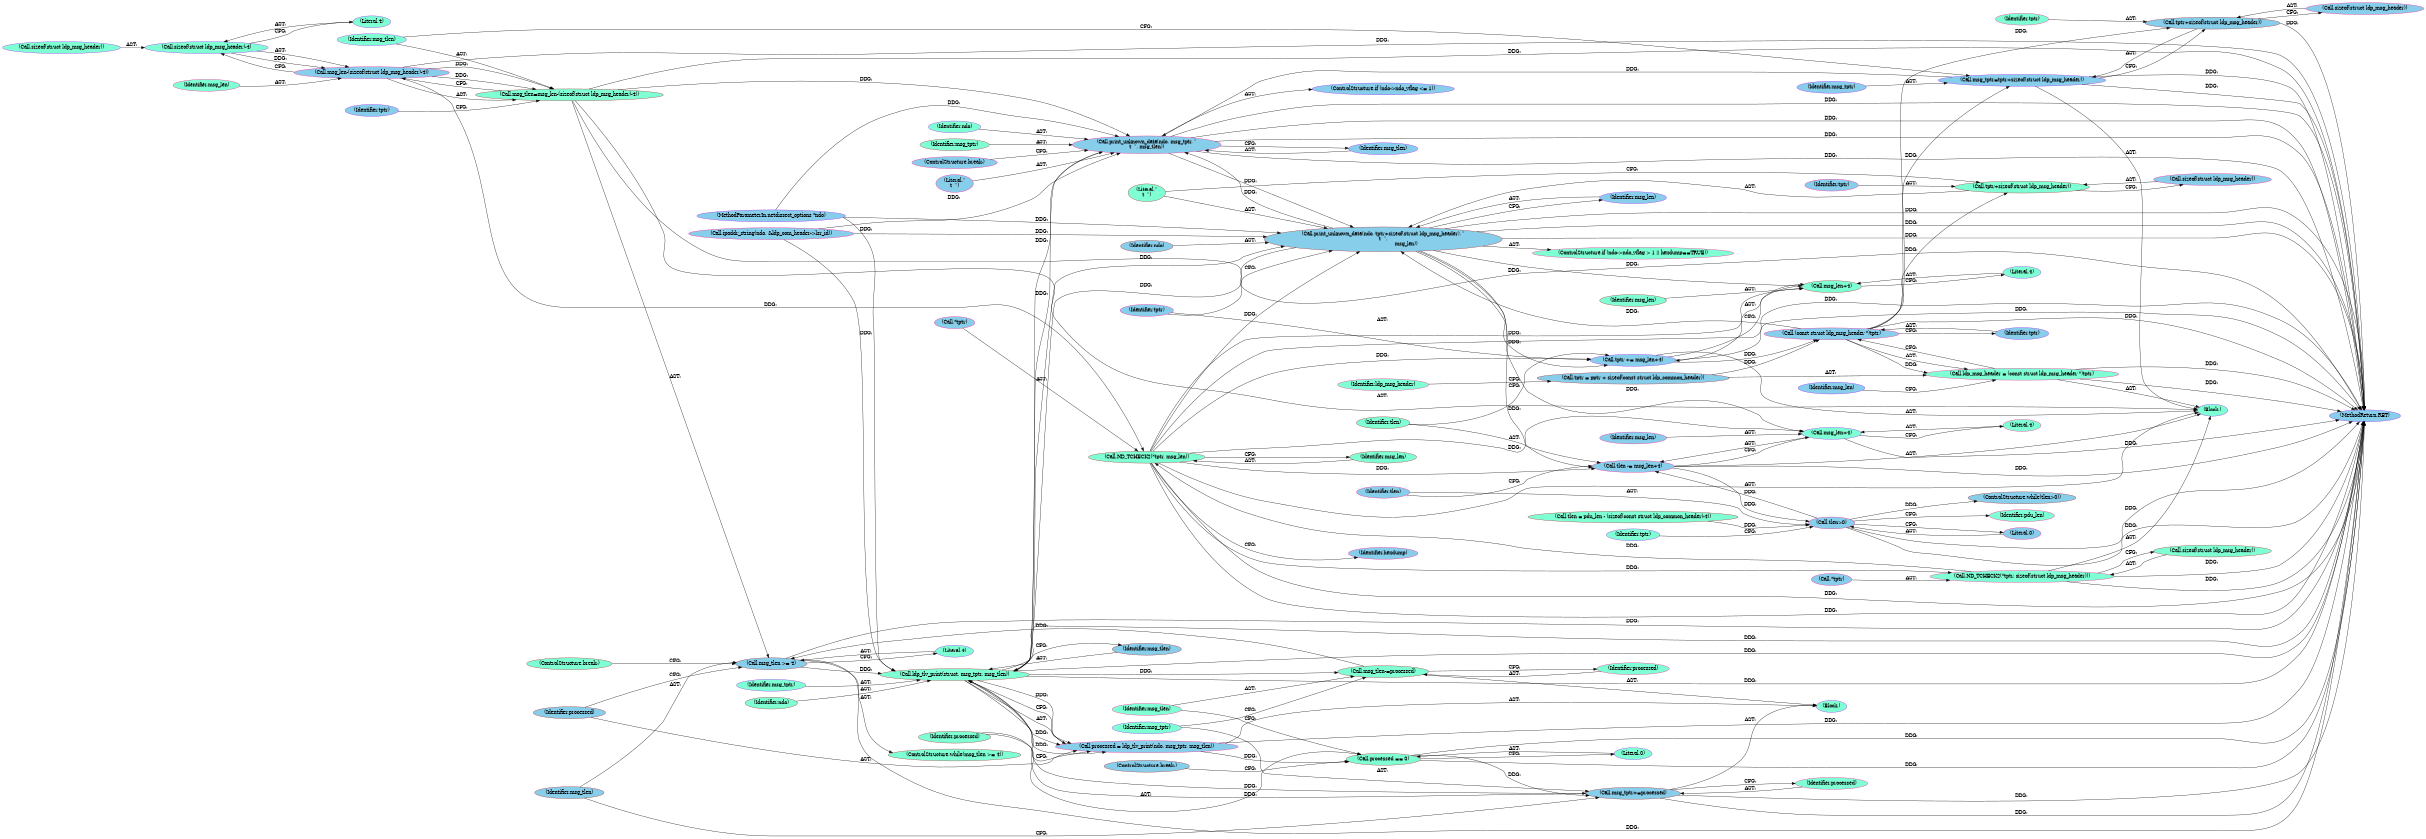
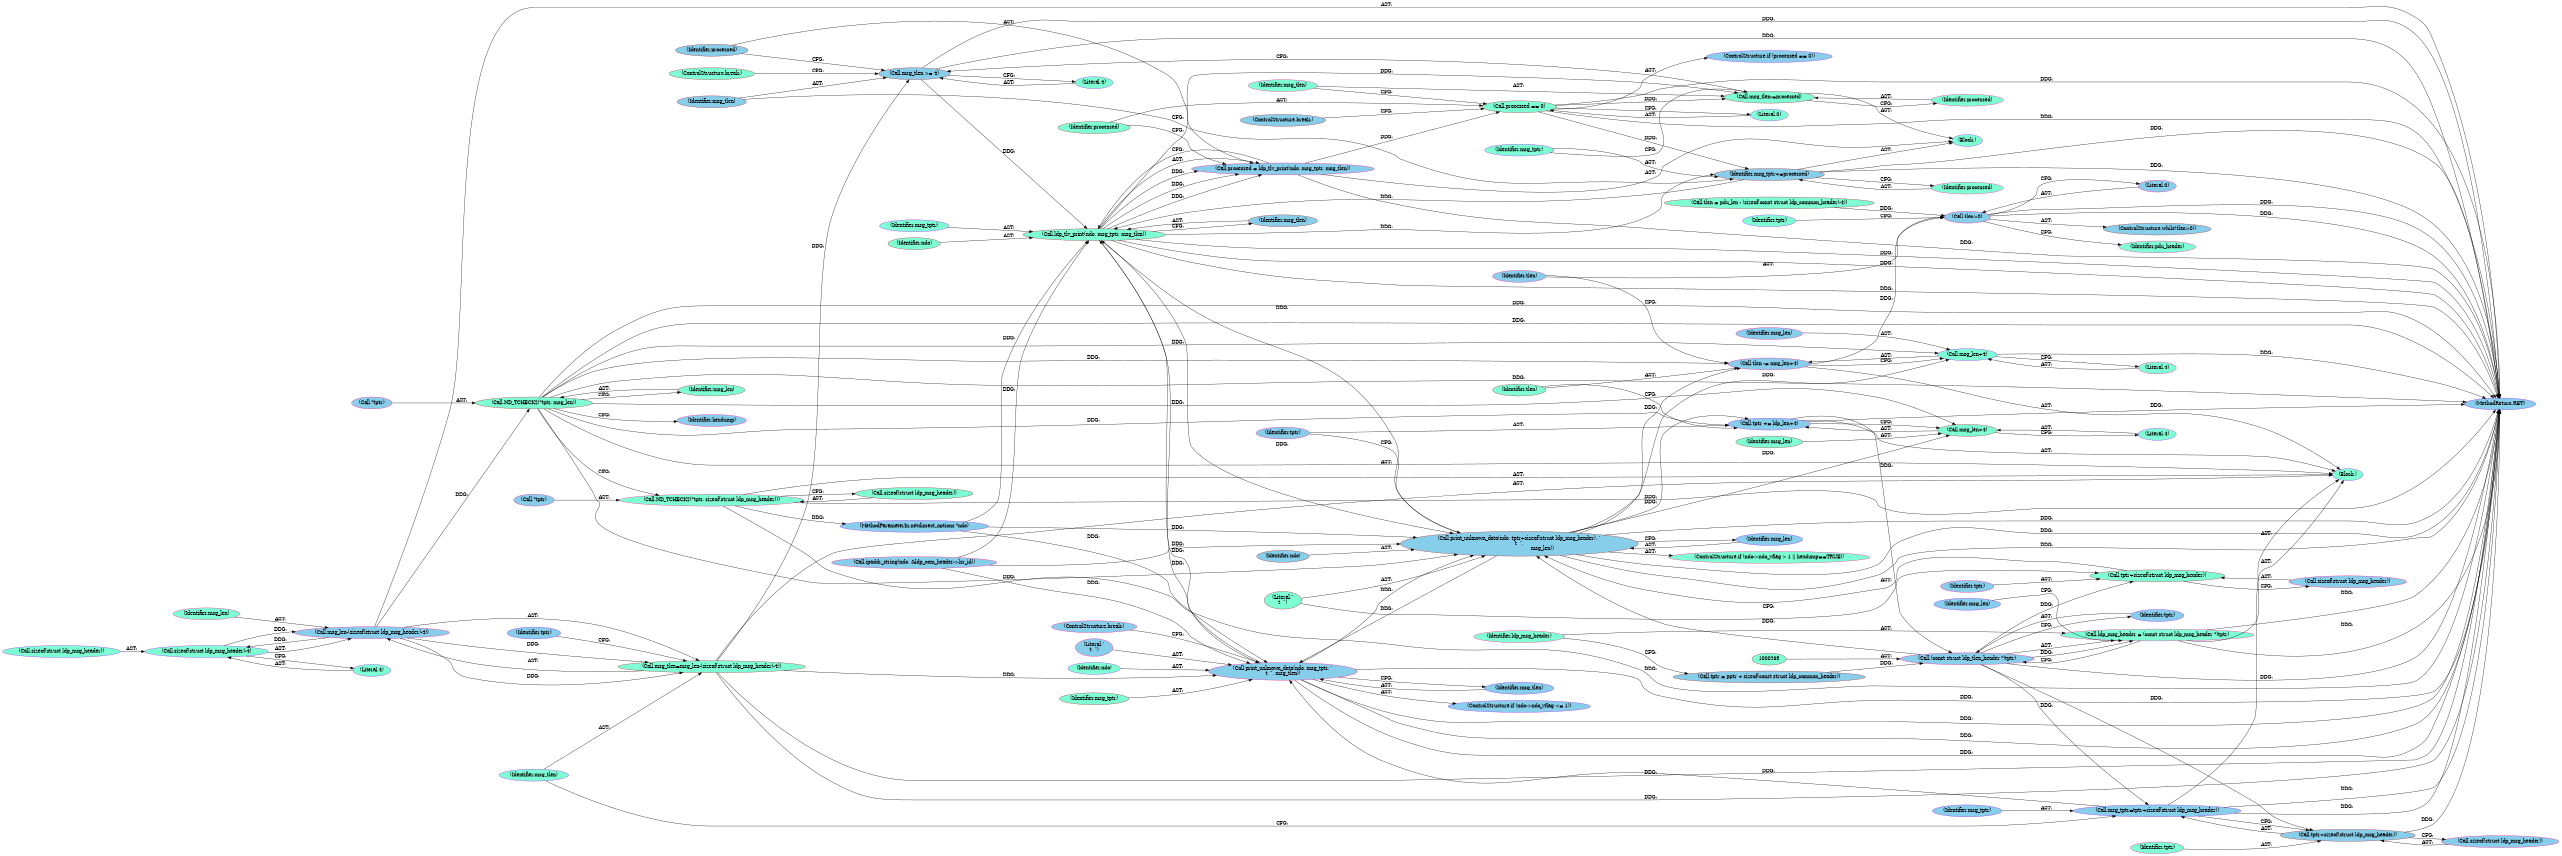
edge "(Call,msg_len-(sizeof(struct ldp_msg_header)-4))" -> "(MethodReturn,RET)": label "DDG: " -> "AST: "
node "(ControlStructure,if (processed == 0))": added
edge "(Call,msg_len-(sizeof(struct ldp_msg_header)-4))" -> "(Call,sizeof(struct ldp_msg_header)-4)": label "CFG: " -> "DDG: "
edge "(Call,msg_tlen=msg_len-(sizeof(struct ldp_msg_header)-4))" -> "(Call,msg_len-(sizeof(struct ldp_msg_header)-4))": label "CFG: " -> "AST: "
edge "(Call,processed == 0)" -> "(Call,msg_tlen-=processed)": added, label "DDG:"
node "(Call,(const struct ldp_msg_header *)tptr)": label "(Call,(const struct ldp_msg_header *)tptr)" -> "(Call,(const struct ldp_tlen_header *)tptr)"
node "(Call,tptr += msg_len+4)": label "(Call,tptr += msg_len+4)" -> "(Call,tptr += ldp_len+4)"
edge "(Call,tptr = pptr + sizeof(const struct ldp_common_header))" -> "(Call,ldp_msg_header = (const struct ldp_msg_header *)tptr)": now "(Identifier,ldp_msg_header)" -> "(Call,ldp_msg_header = (const struct ldp_msg_header *)tptr)"
edge "(Call,msg_tlen=msg_len-(sizeof(struct ldp_msg_header)-4))" -> "(Call,msg_tlen >= 4)": label "AST: " -> "DDG: "
edge "(Call,tlen -= msg_len+4)" -> "(MethodReturn,RET)": removed, label "DDG:"
edge "(Call,tlen>0)" -> "(Call,tlen -= msg_len+4)": removed, label "DDG:"
edge "(Call,tlen>0)" -> "(ControlStructure,while(tlen>0))": label "DDG: " -> "AST: "
node "(Identifier,pdu_len)": label "(Identifier,pdu_len)" -> "(Identifier,pdu_header)"
edge "(Call,ND_TCHECK2(*tptr, sizeof(struct ldp_msg_header)))" -> "(Call,ND_TCHECK2(*tptr, msg_len))": now "(Call,ND_TCHECK2(*tptr, sizeof(struct ldp_msg_header)))" -> "(MethodParameterIn,netdissect_options *ndo)"
edge "(Call,ND_TCHECK2(*tptr, msg_len))" -> "(Call,ND_TCHECK2(*tptr, sizeof(struct ldp_msg_header)))": label "DDG: " -> "CFG: "
edge "(Call,msg_tlen-=processed)" -> "(Call,msg_tlen >= 4)": label "DDG: " -> "CFG: "
node "1000269": added
node "(Call,ldp_tlv_print(struct, msg_tptr, msg_tlen))": label "(Call,ldp_tlv_print(struct, msg_tptr, msg_tlen))" -> "(Call,ldp_tlv_print(ndo, msg_tptr, msg_tlen))"
node "(ControlStructure,while(msg_tlen >= 4))": removed
node "(Call,msg_tptr+=processed)": label "(Call,msg_tptr+=processed)" -> "(Identifier,msg_tptr+=processed)"
